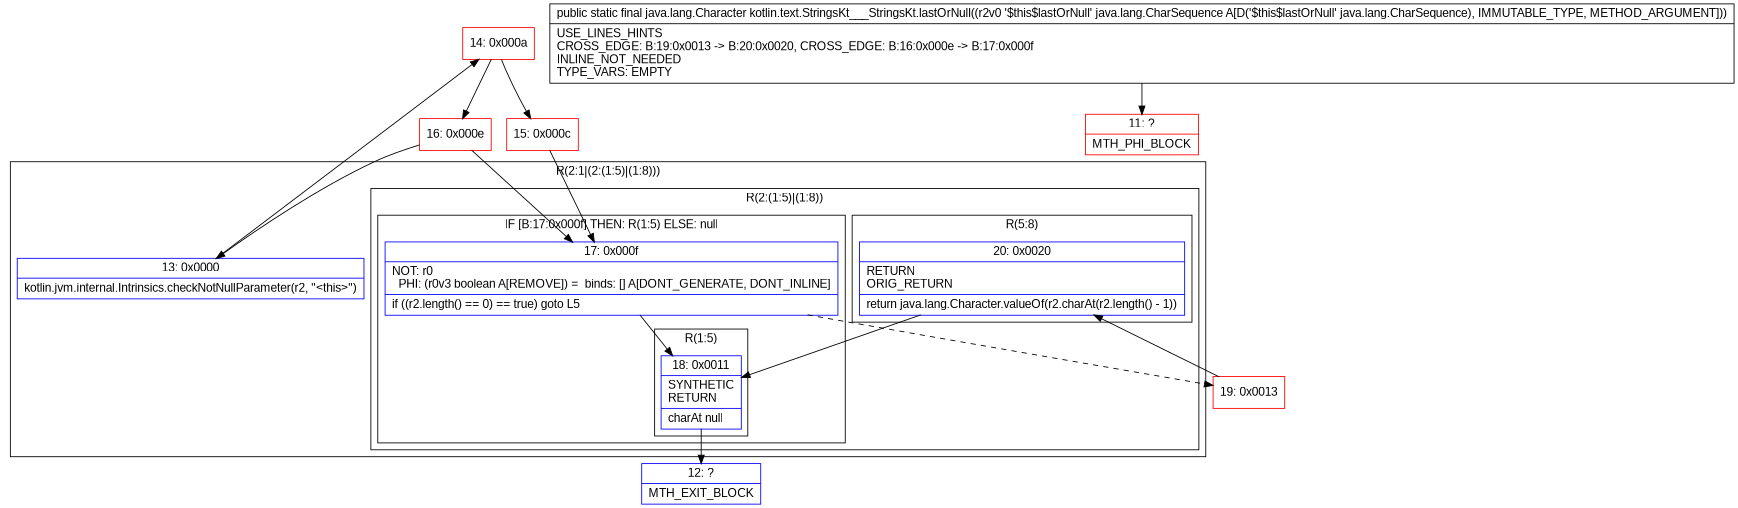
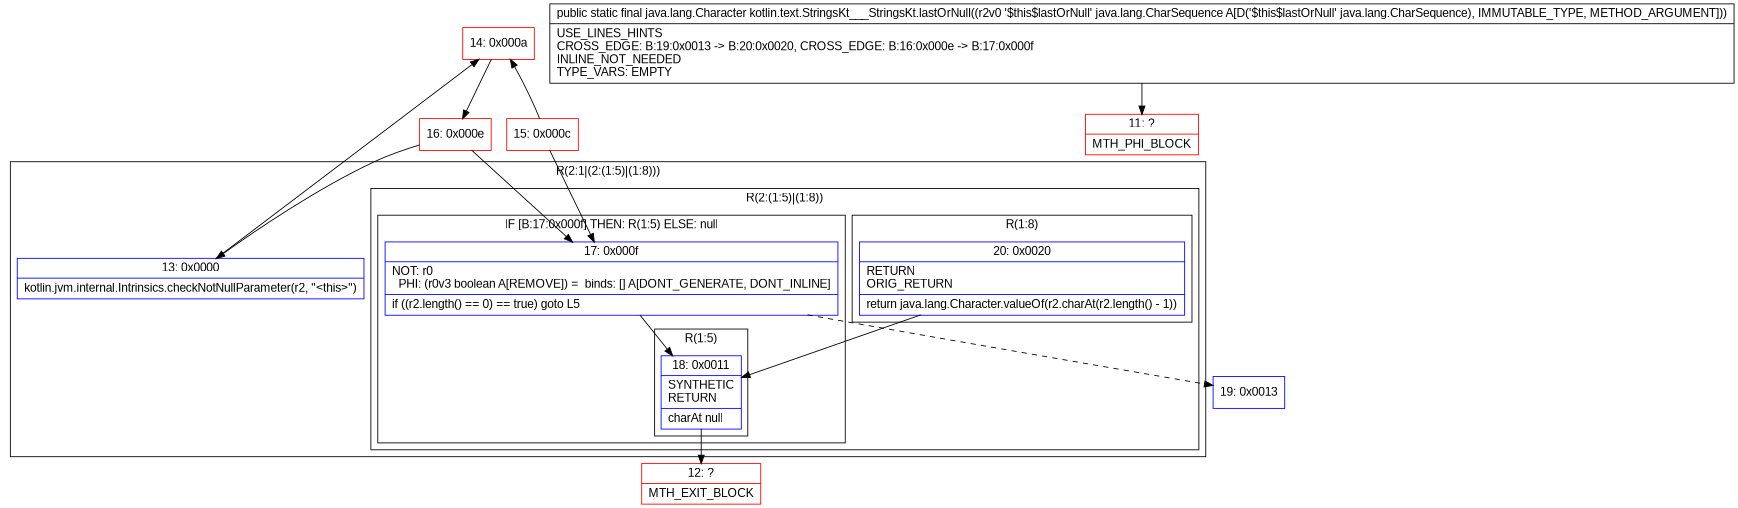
edge "14: 0x000a" -> "15: 0x000c": reversed
cluster "R(5:8)": label "R(5:8)" -> "R(1:8)"
edge "19: 0x0013" -> "20: 0x0020": removed
node "19: 0x0013": color red -> blue
node "12: ?": color blue -> red
